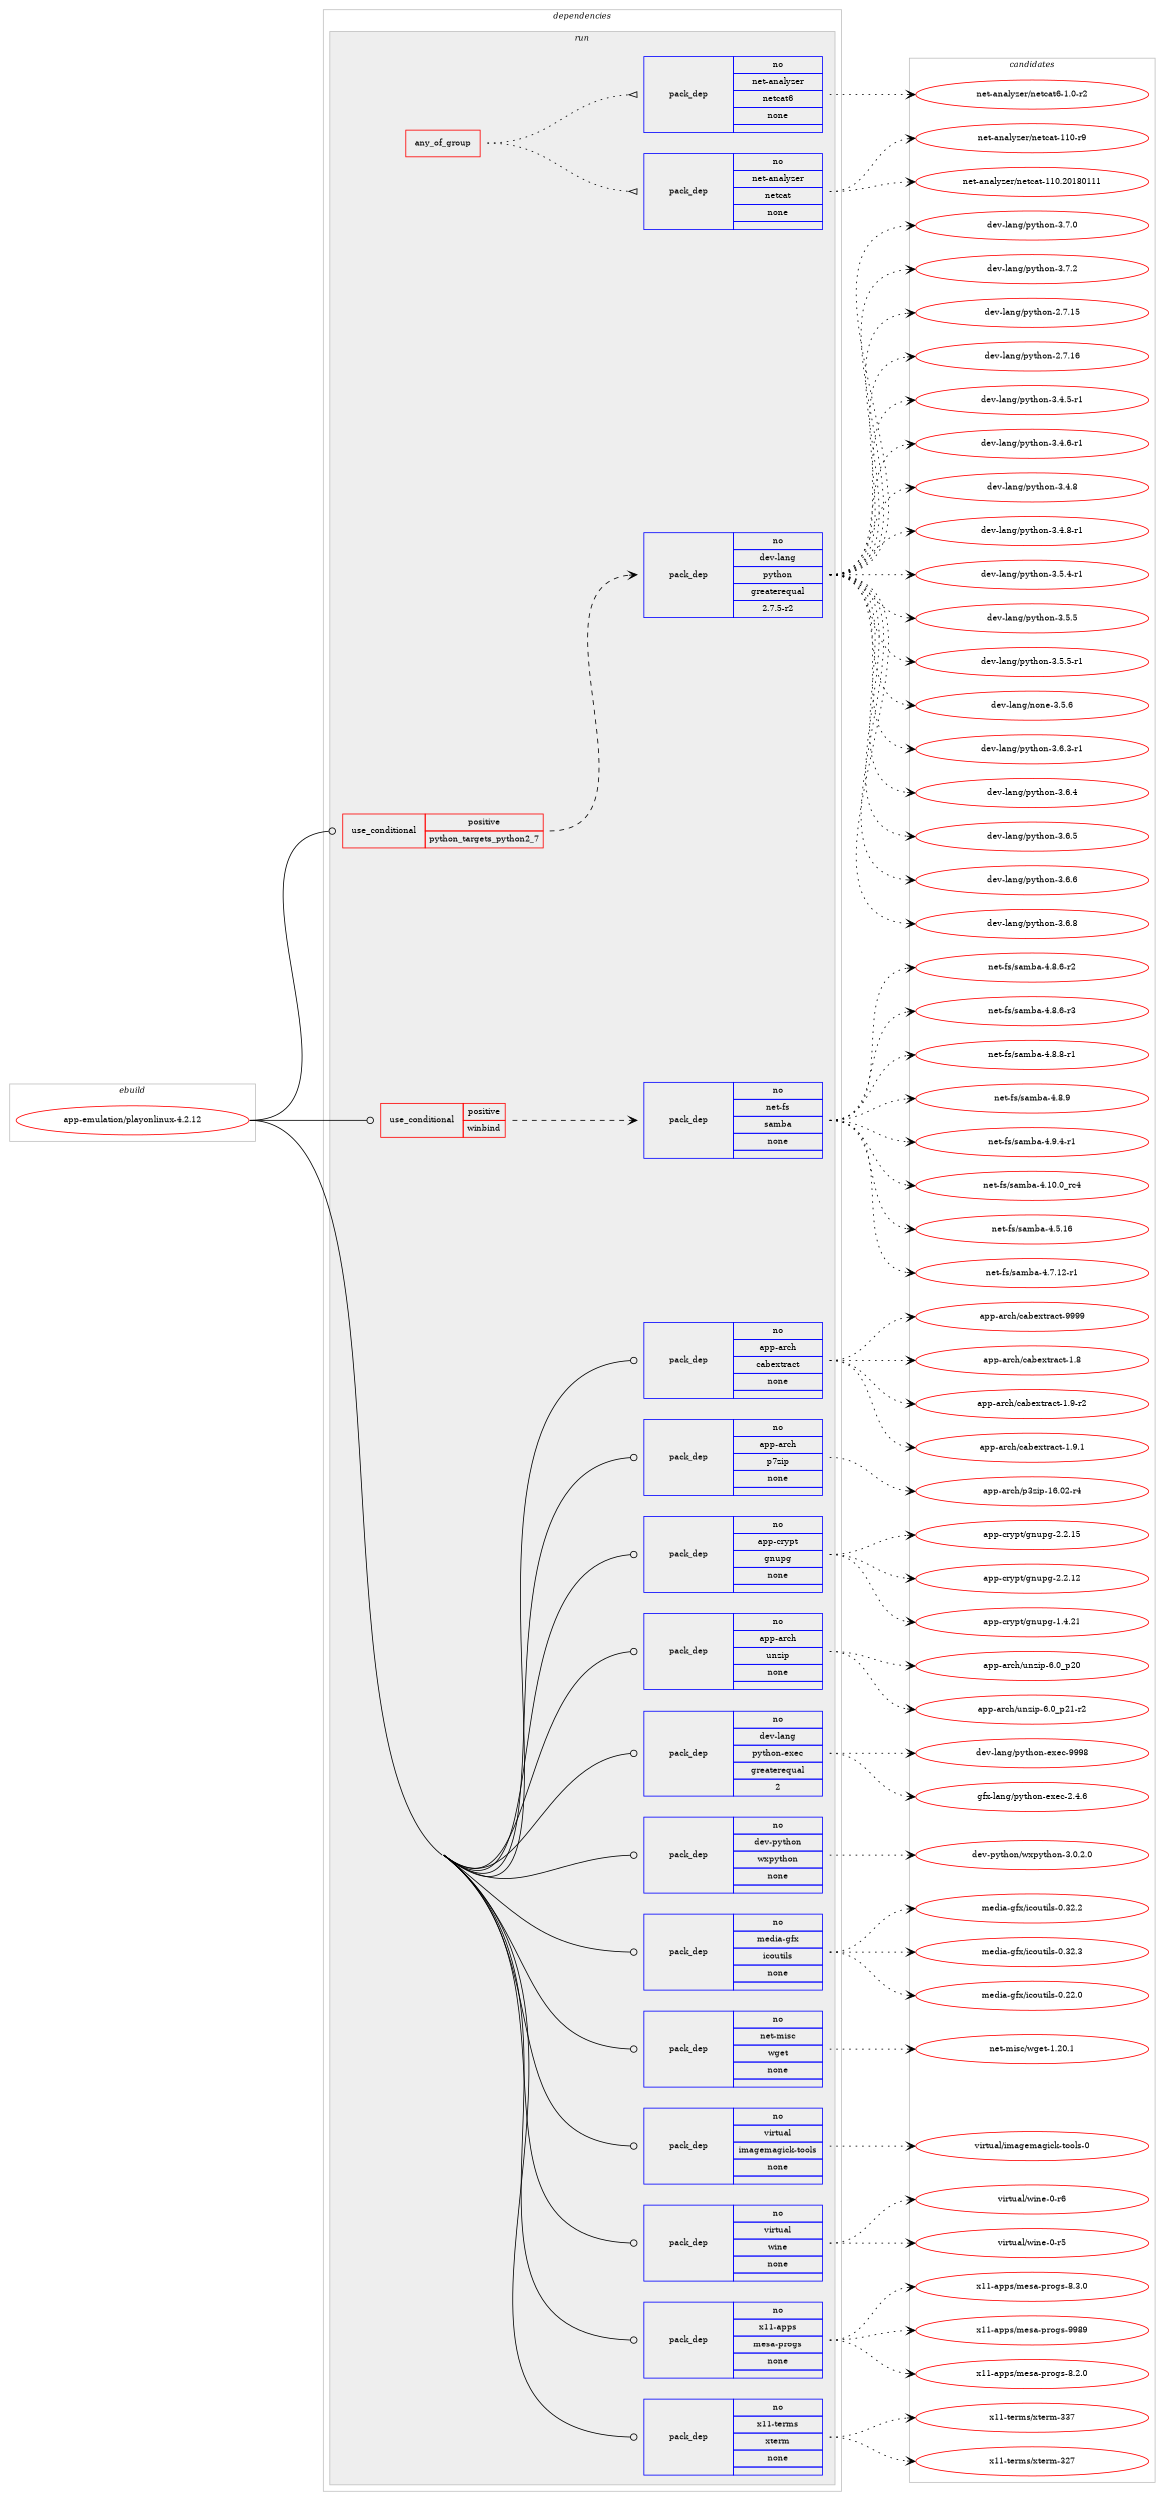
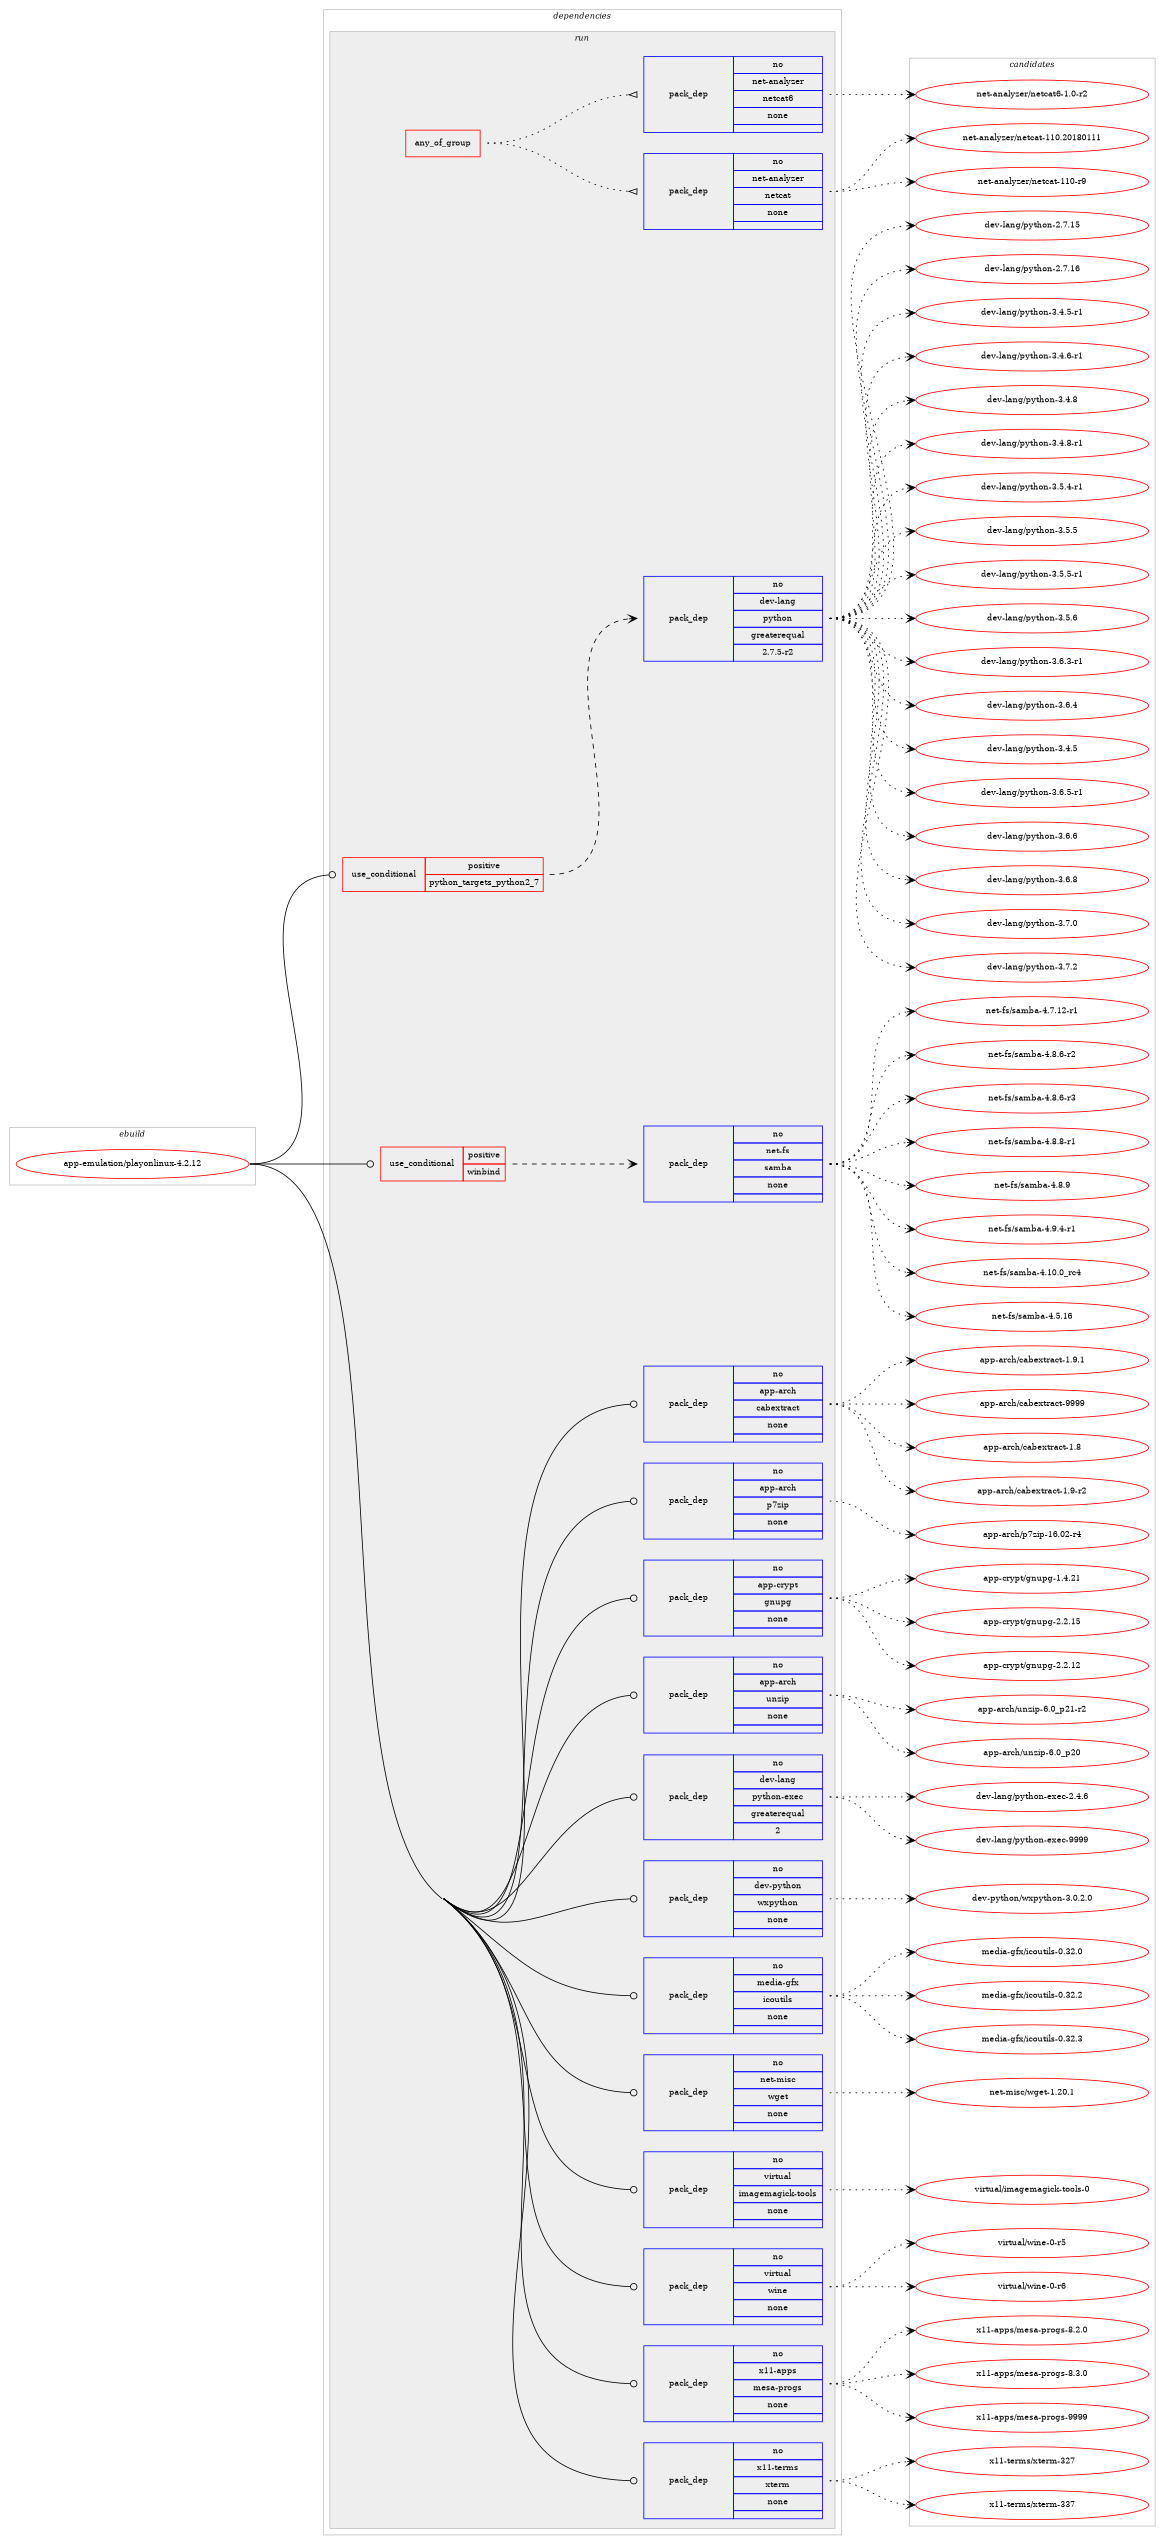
node "dev-lang/none-3.5.6": label "dev-lang/none-3.5.6" -> "dev-lang/python-3.5.6"
node "dev-lang/python-3.6.5-r1": added
node "dev-lang/python-3.6.5": label "dev-lang/python-3.6.5" -> "dev-lang/python-3.4.5"
node "app-arch/p3zip-16.02-r4": label "app-arch/p3zip-16.02-r4" -> "app-arch/p7zip-16.02-r4"
node "dev-lang/python-exec-9998": label "dev-lang/python-exec-9998" -> "dev-lang/python-exec-9999"
node "gfx-lang/python-exec-2.4.6": label "gfx-lang/python-exec-2.4.6" -> "dev-lang/python-exec-2.4.6"
node "media-gfx/icoutils-0.22.0": label "media-gfx/icoutils-0.22.0" -> "media-gfx/icoutils-0.32.0"
node "x11-apps/mesa-progs-9989": label "x11-apps/mesa-progs-9989" -> "x11-apps/mesa-progs-9999"
